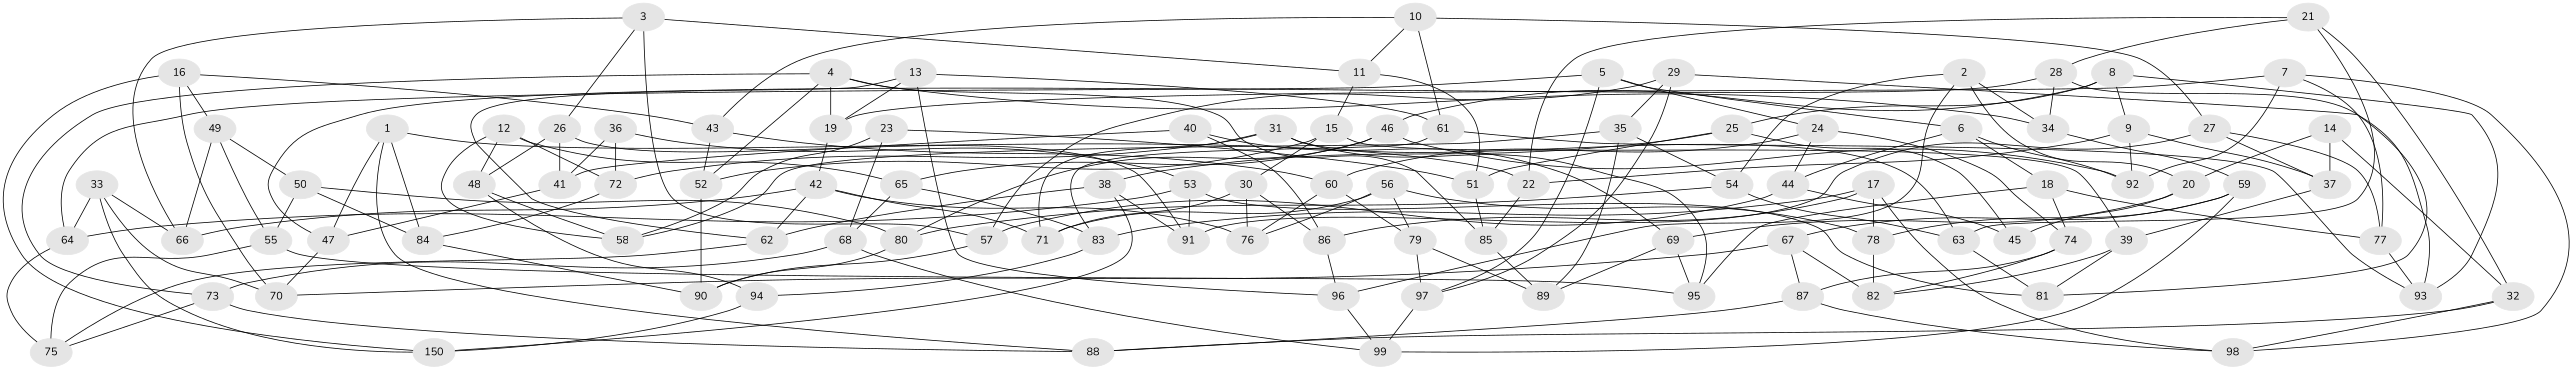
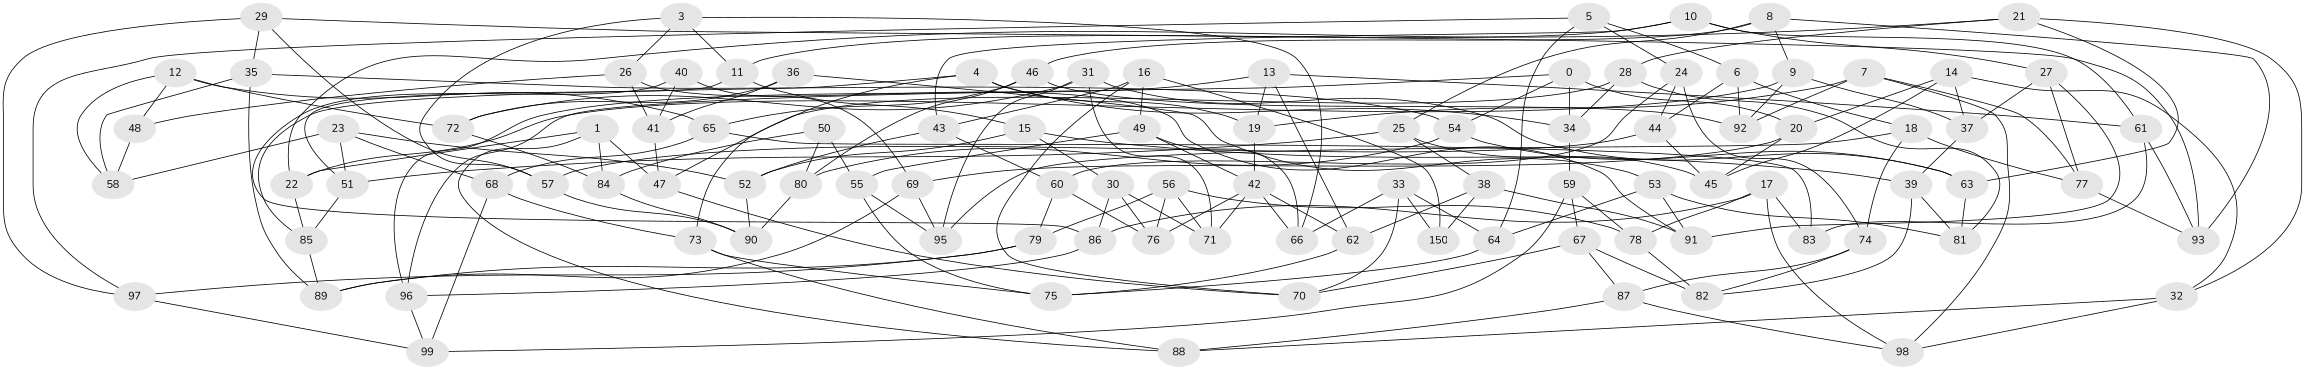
node "2": label "2" -> "0"
edge "4" -- "52": now "23" -- "52"
edge "14" -- "45": added
edge "49" -- "50": now "49" -- "42"
node "94": removed
